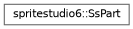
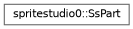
node "spritestudio6::SsPart": label "spritestudio6::SsPart" -> "spritestudio0::SsPart"
